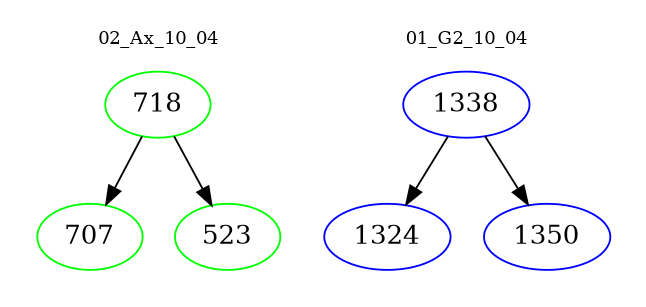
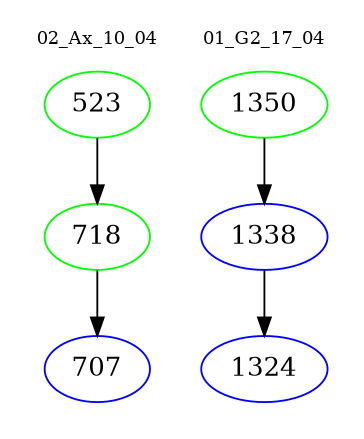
cluster "01_G2_10_04": label "01_G2_10_04" -> "01_G2_17_04"
edge "1338" -> "1350": reversed
edge "718" -> "523": reversed
node "707": color green -> blue
node "1350": color blue -> green
